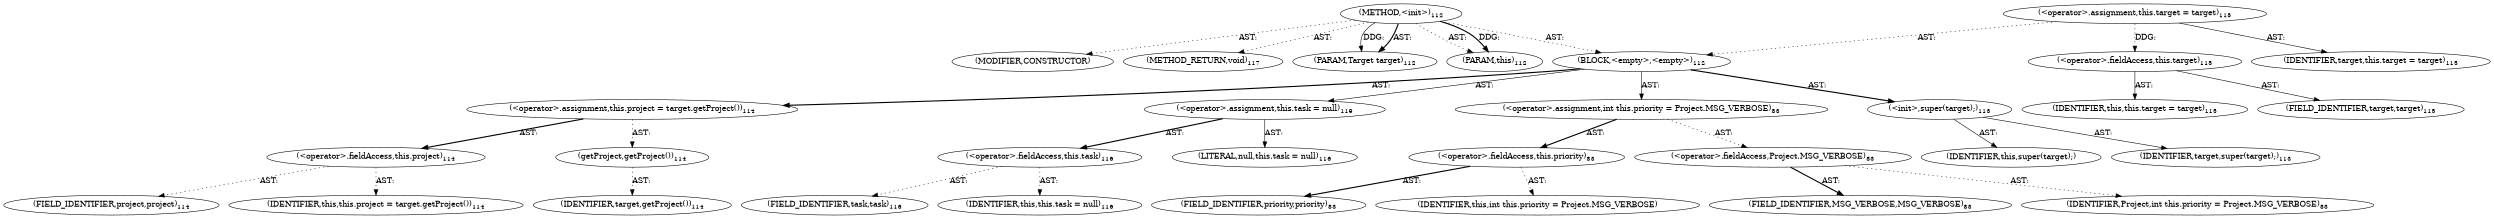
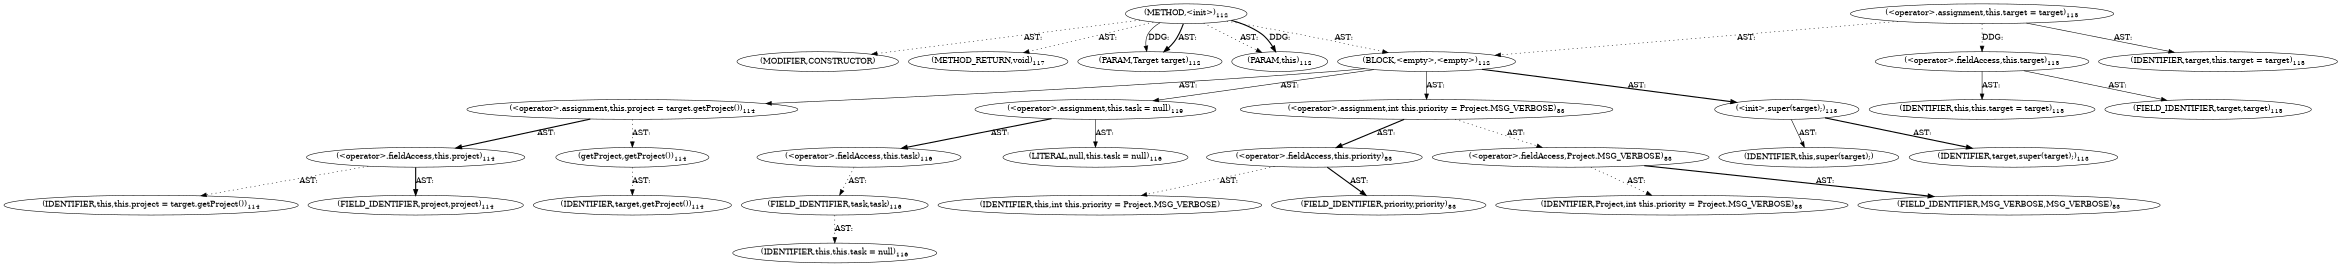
edge "(BLOCK,<empty>,<empty>)" -> "(<operator>.assignment,this.project = target.getProject())": style bold -> solid
edge "(<init>,super(target);)" -> "(IDENTIFIER,target,super(target);)": style solid -> bold
edge "(<operator>.fieldAccess,this.task)" -> "(IDENTIFIER,this,this.task = null)": now "(FIELD_IDENTIFIER,task,task)" -> "(IDENTIFIER,this,this.task = null)"
edge "(<operator>.fieldAccess,this.project)" -> "(FIELD_IDENTIFIER,project,project)": style dotted -> bold
